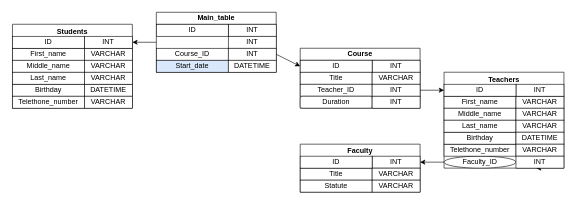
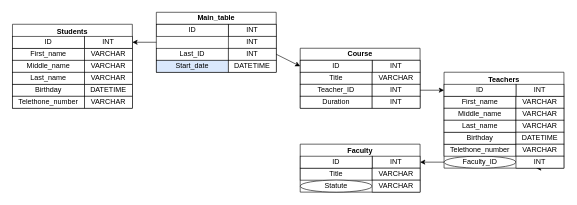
node "Course_ID": label "Course_ID" -> "Last_ID"
node "Duration": shape rounded rectangle -> rectangle
node "Statute": shape rectangle -> ellipse
